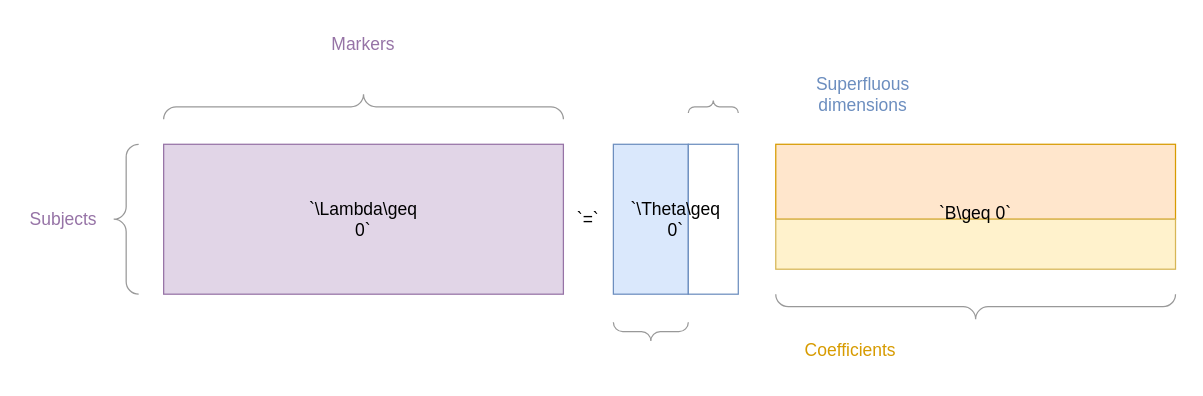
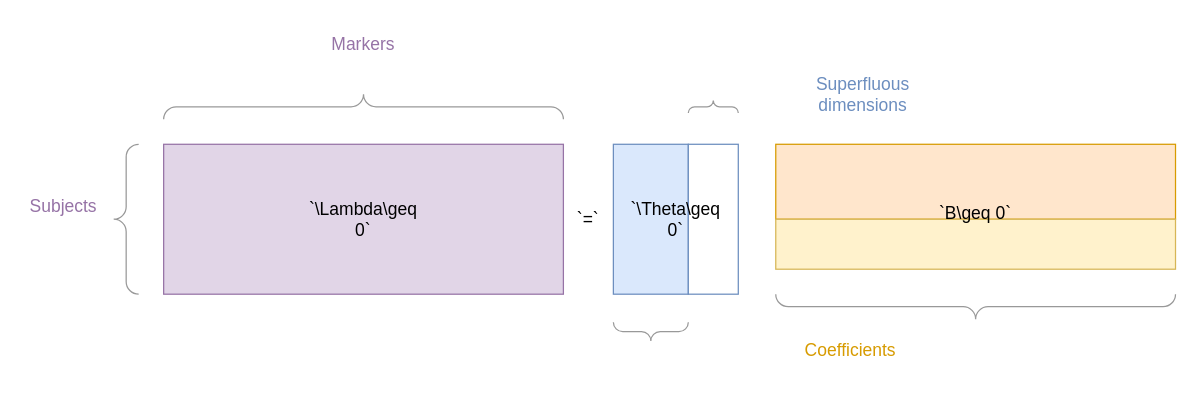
node "Subjects": moved (63, 219) -> (63, 207)
